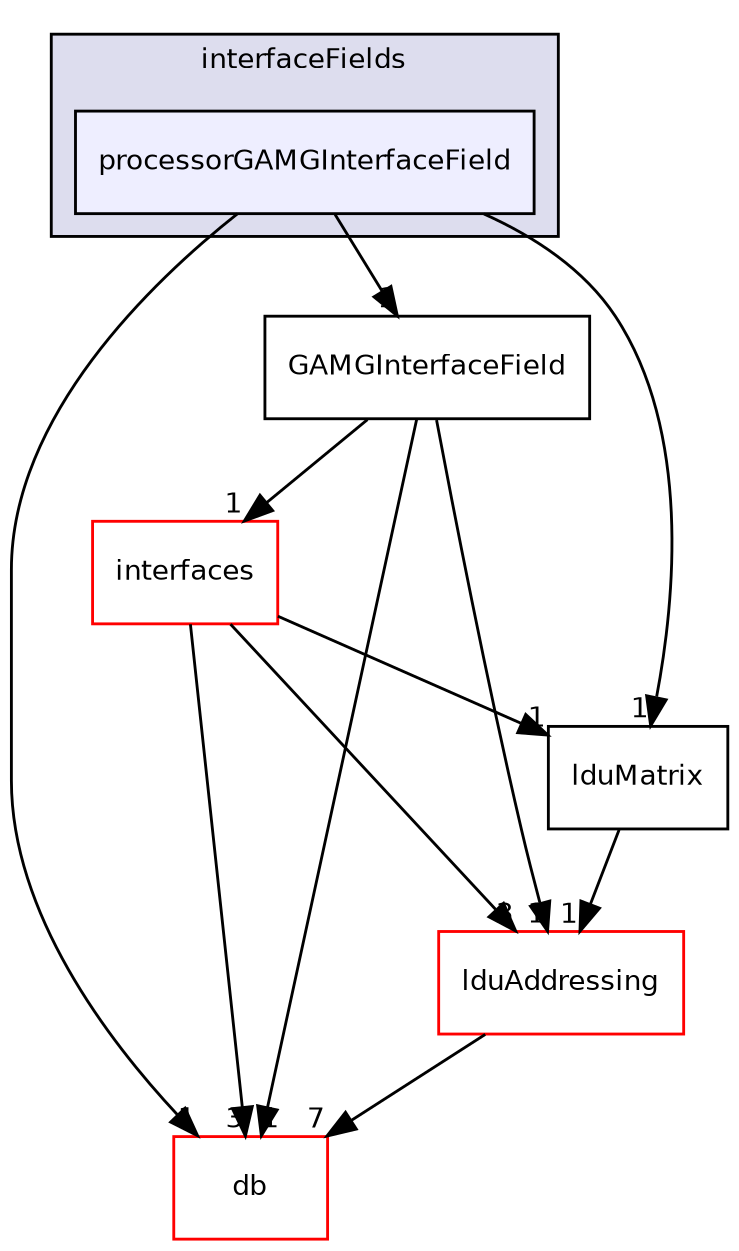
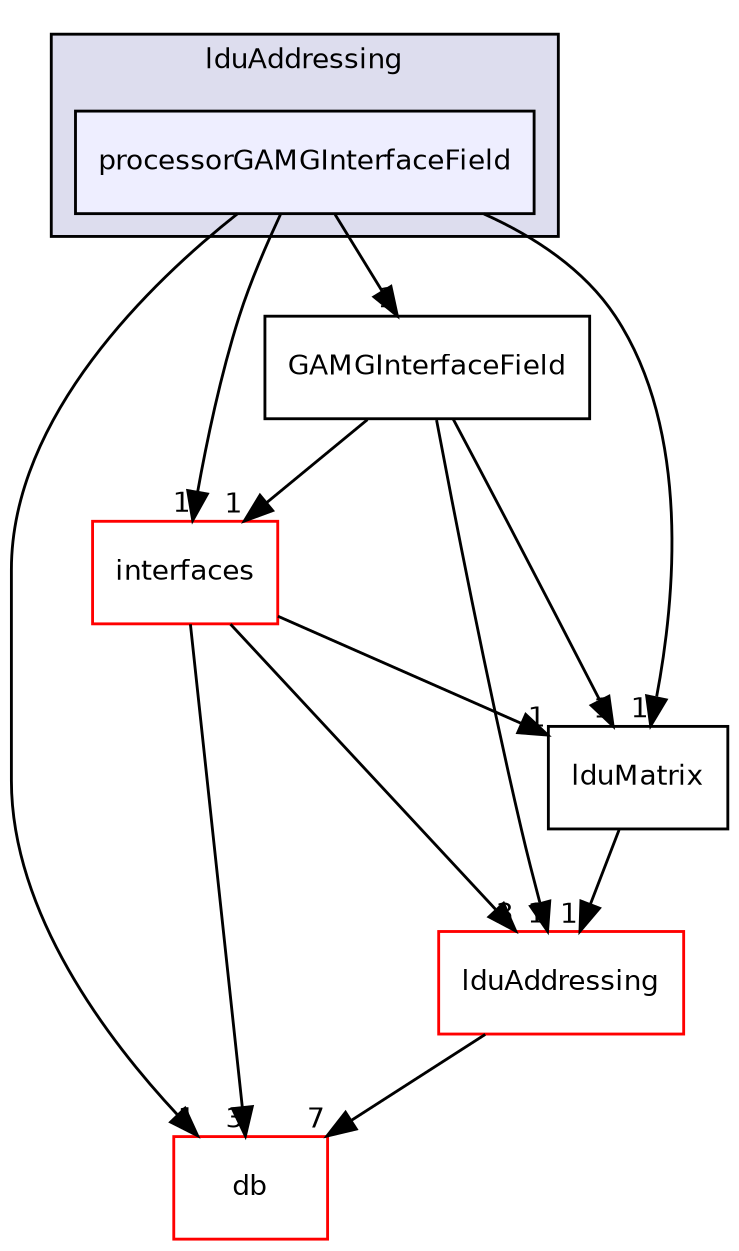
cluster "interfaceFields": label "interfaceFields" -> "lduAddressing"
edge "processorGAMGInterfaceField" -> "interfaces": added
edge "GAMGInterfaceField" -> "db": now "GAMGInterfaceField" -> "lduMatrix"
